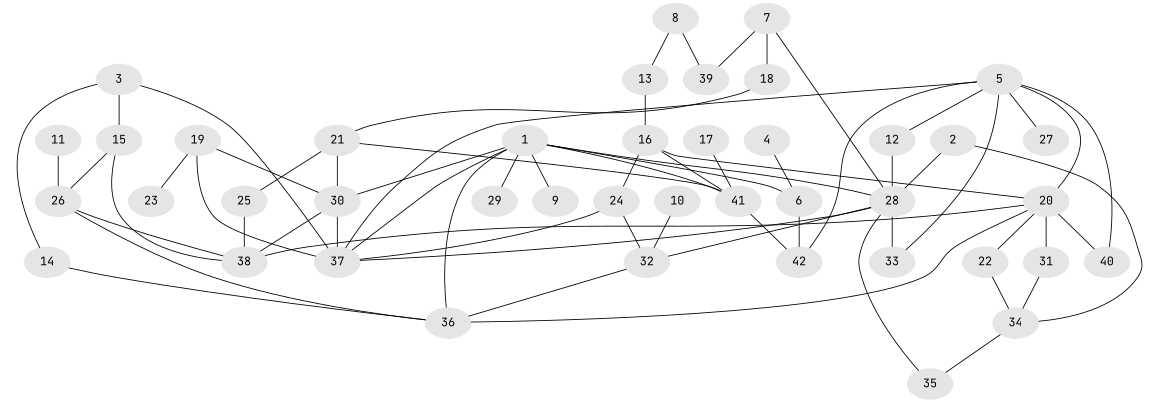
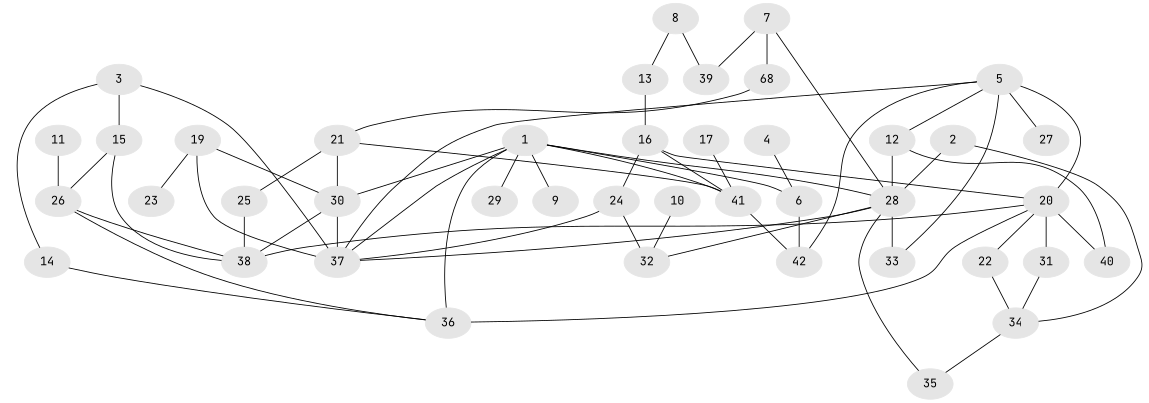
node "18": label "18" -> "68"
edge "5" -- "40": now "12" -- "40"
edge "32" -- "36": removed
